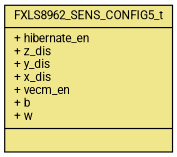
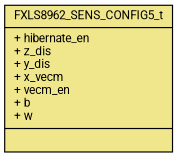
node "FXLS8962_SENS_CONFIG5_t": text "+ x_dis" -> "+ x_vecm"
